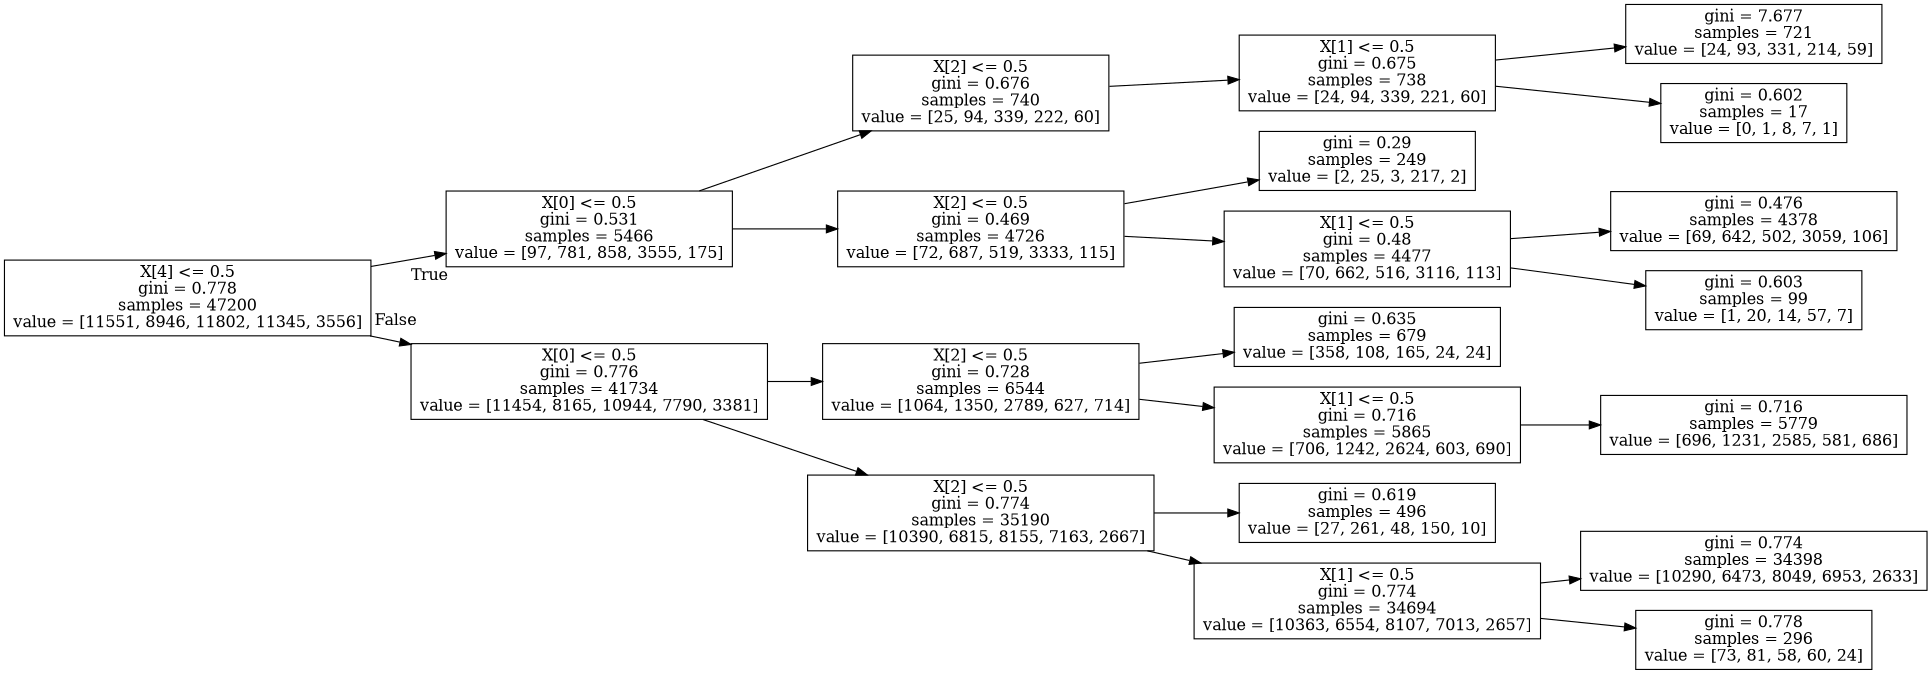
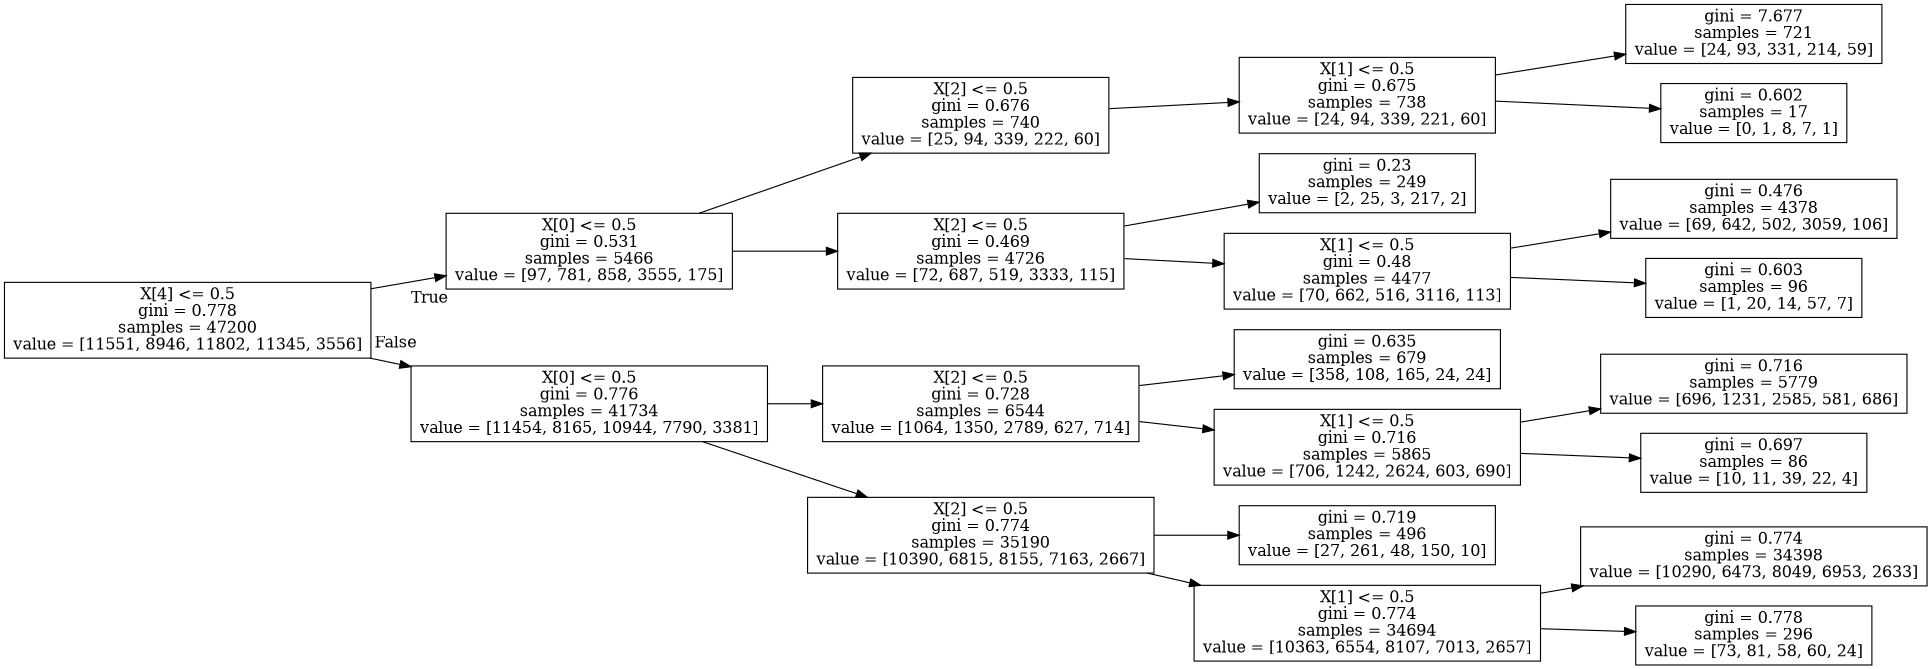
node "gini = 0.29 samples = 249 value = [2, 25, 3, 217, 2]": label "gini = 0.29 samples = 249 value = [2, 25, 3, 217, 2]" -> "gini = 0.23 samples = 249 value = [2, 25, 3, 217, 2]"
node "gini = 0.603 samples = 99 value = [1, 20, 14, 57, 7]": label "gini = 0.603 samples = 99 value = [1, 20, 14, 57, 7]" -> "gini = 0.603 samples = 96 value = [1, 20, 14, 57, 7]"
node "gini = 0.697 samples = 86 value = [10, 11, 39, 22, 4]": added
node "gini = 0.619 samples = 496 value = [27, 261, 48, 150, 10]": label "gini = 0.619 samples = 496 value = [27, 261, 48, 150, 10]" -> "gini = 0.719 samples = 496 value = [27, 261, 48, 150, 10]"
